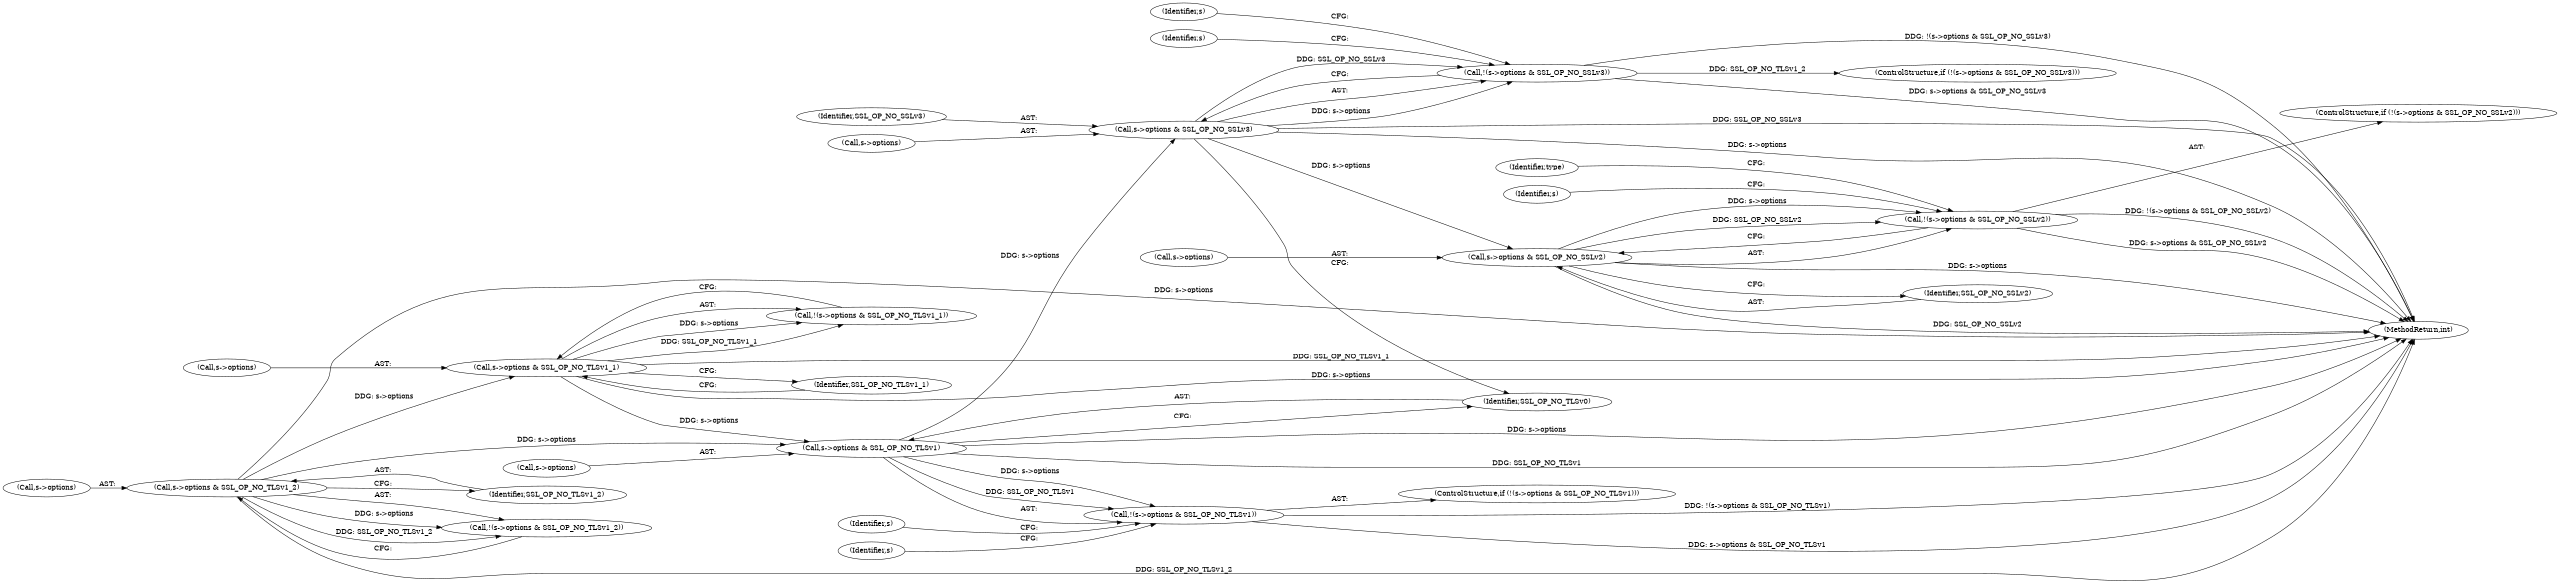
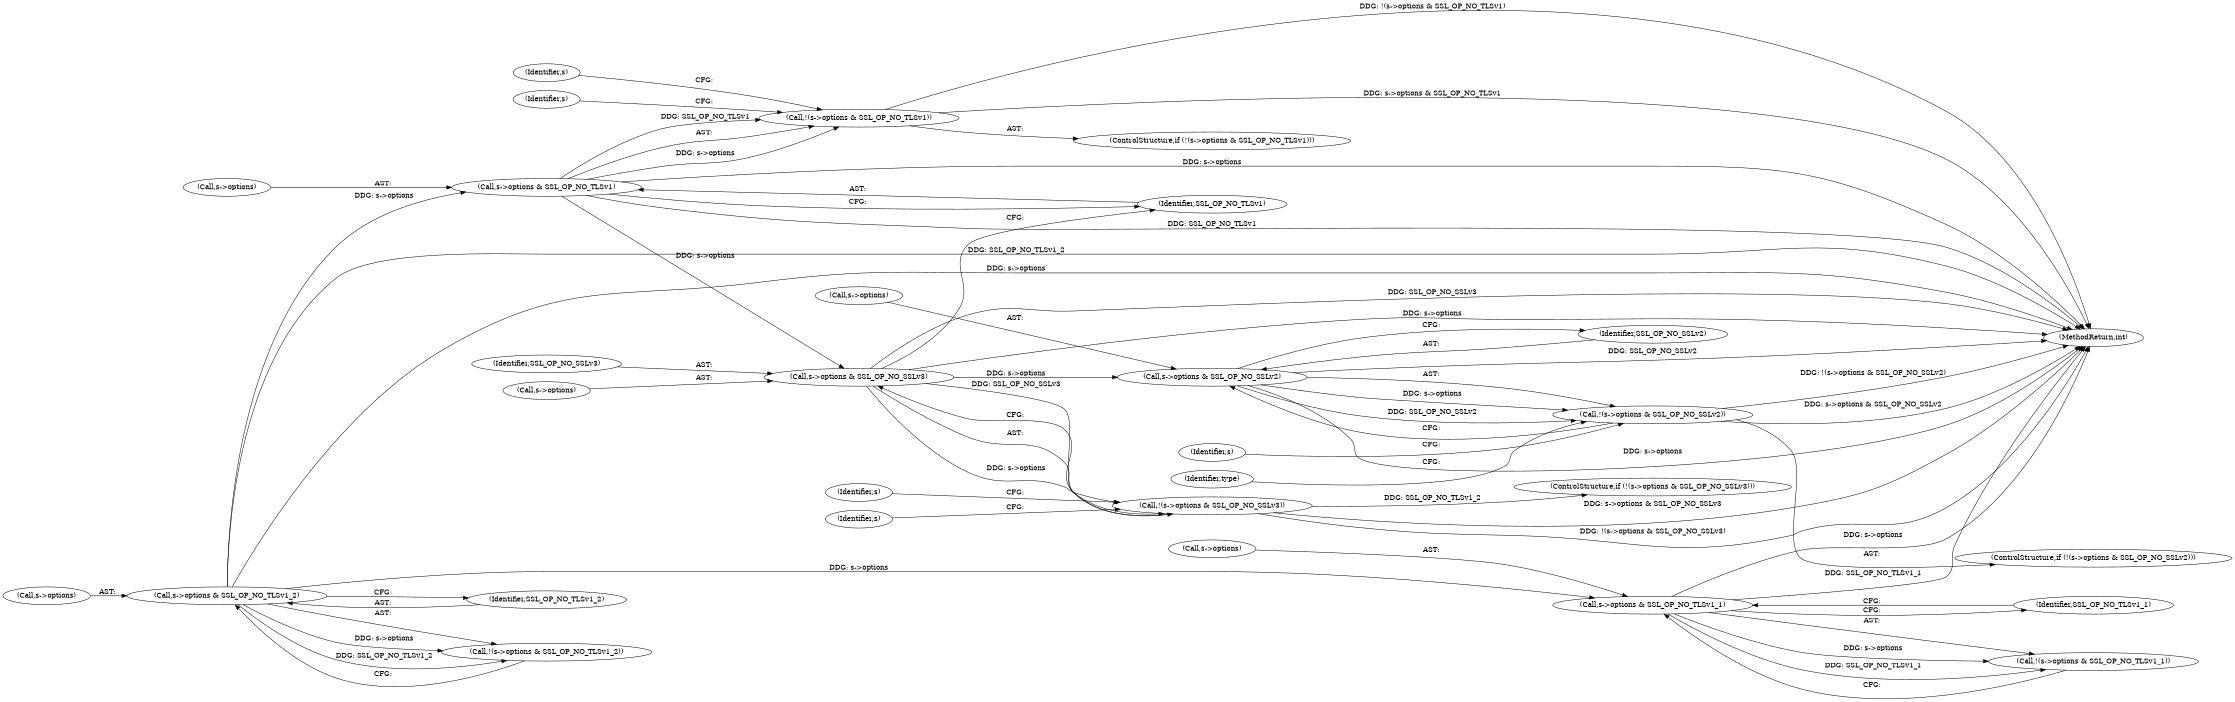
node "(Identifier,SSL_OP_NO_TLSv0)": label "(Identifier,SSL_OP_NO_TLSv0)" -> "(Identifier,SSL_OP_NO_TLSv1)"
edge "(Call,s->options & SSL_OP_NO_TLSv1_1)" -> "(Call,s->options & SSL_OP_NO_TLSv1)": removed, label "DDG: s->options"
